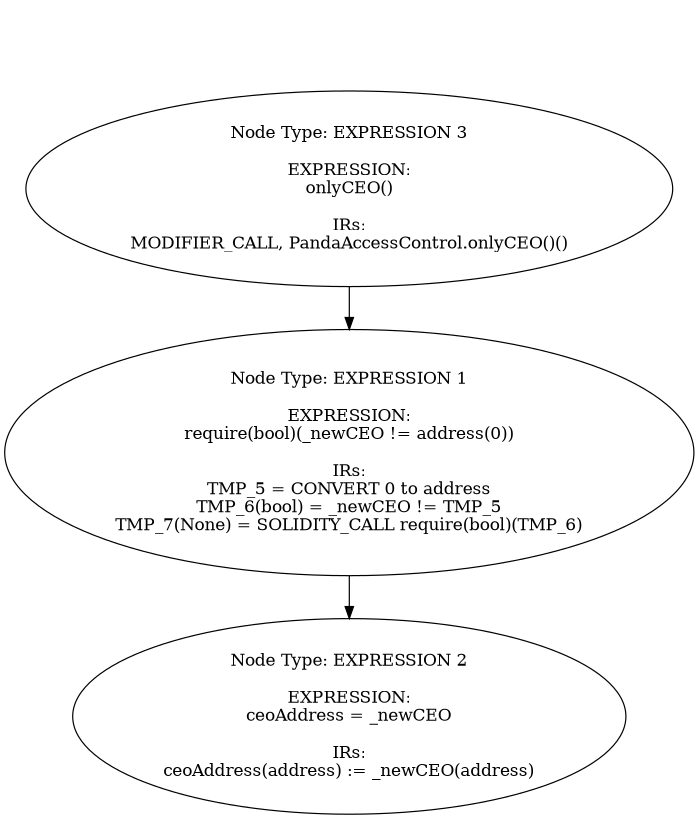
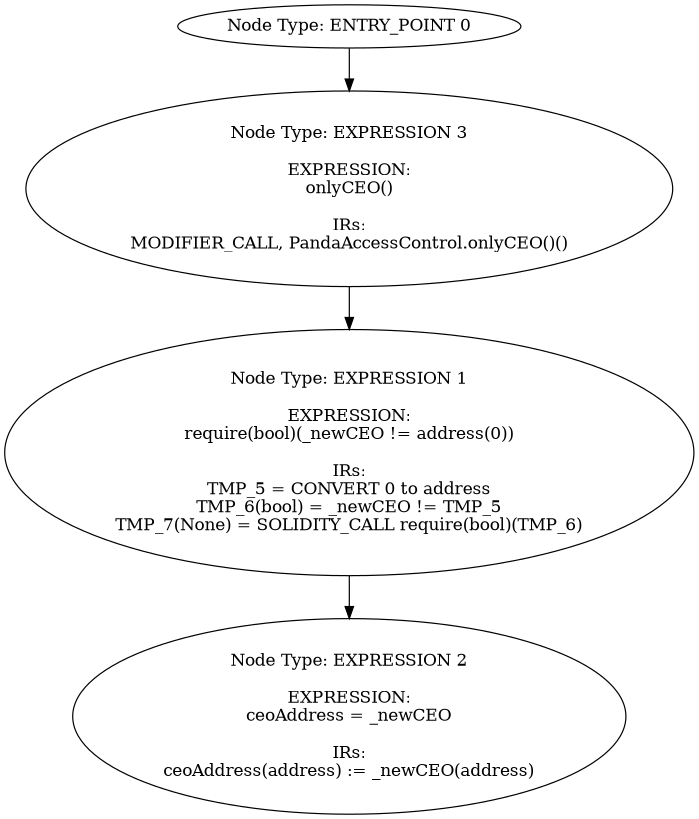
node "Node Type: ENTRY_POINT 0": added
